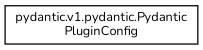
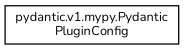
node "pydantic.v1.pydantic.Pydantic PluginConfig": label "pydantic.v1.pydantic.Pydantic PluginConfig" -> "pydantic.v1.mypy.Pydantic PluginConfig"
